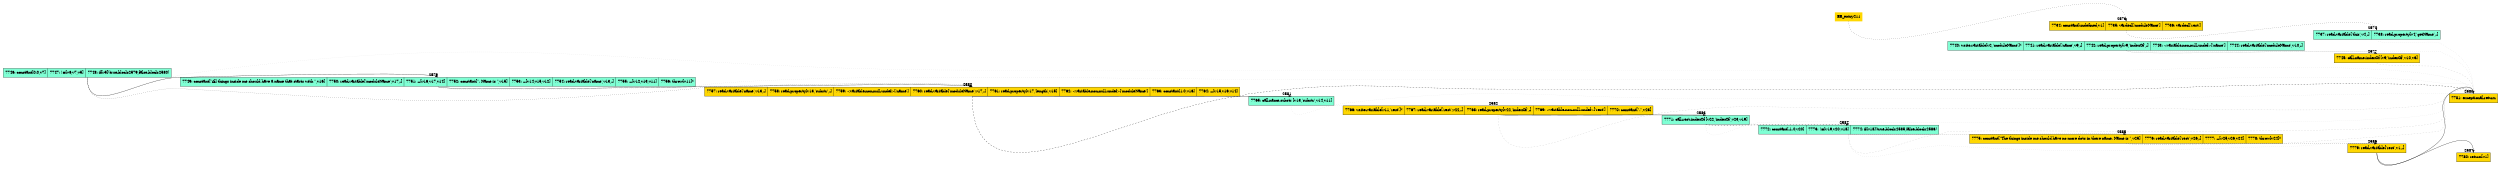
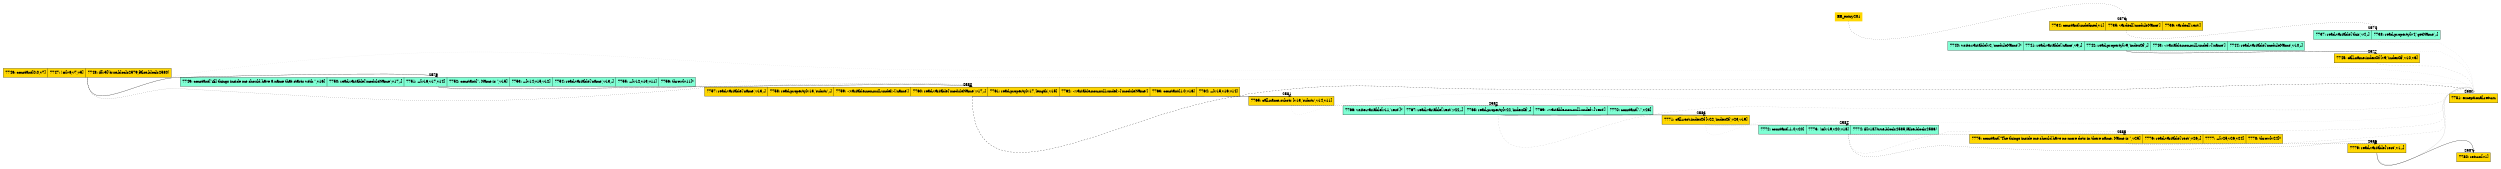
node "BB_entry211": label "BB_entry211" -> "BB_entry281"
edge "7740: write-variable[v2,'moduleName']*" -> "7745: call-name.indexOf [v9,'indexOf',v10,v6]": style dotted -> solid
node "7746: constant[0.0,v7]": fillcolor aquamarine -> gold
node "7765: call-name.substr [v13,'substr',v14,v11]": fillcolor aquamarine -> gold
edge "7765: call-name.substr [v13,'substr',v14,v11]" -> "7766: write-variable[v11,'rest']*": color gray -> black
node "7766: write-variable[v11,'rest']*": fillcolor gold -> aquamarine
node "7771: call-rest.indexOf [v22,'indexOf',v23,v19]": fillcolor aquamarine -> gold
edge "7771: call-rest.indexOf [v22,'indexOf',v23,v19]" -> "7772: constant[-1.0,v20]": style dashed -> dotted
edge "7779: read-variable['rest',v1,-]" -> "7781: exceptional-return": color black -> gray
edge "7772: constant[-1.0,v20]" -> "7779: read-variable['rest',v1,-]": color gray -> black
